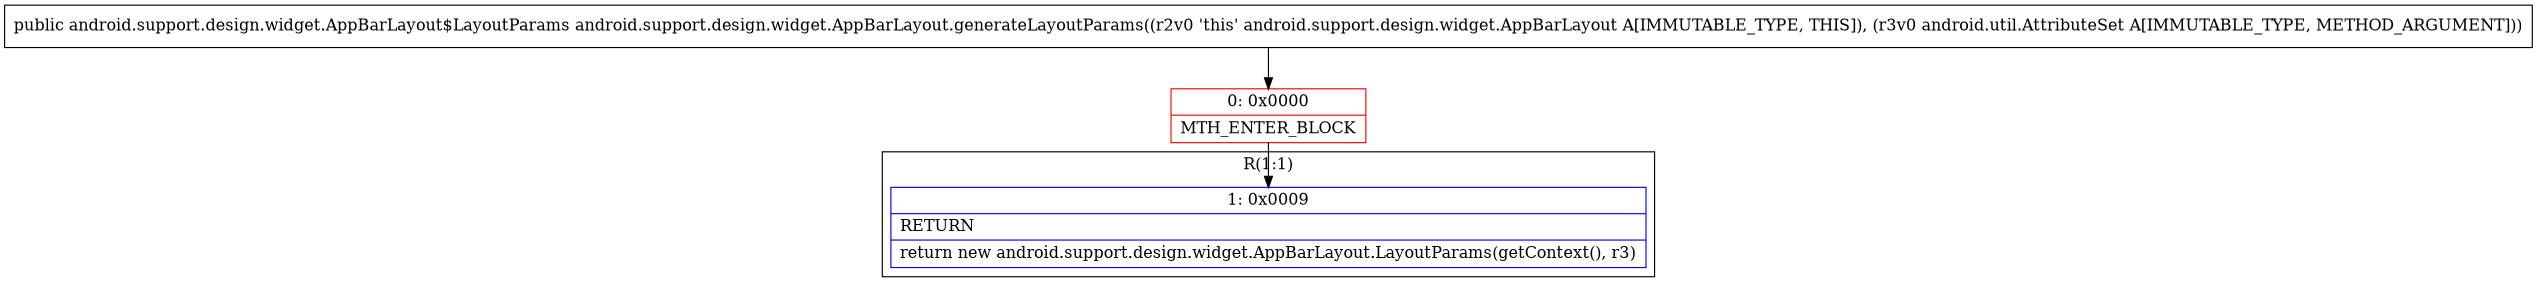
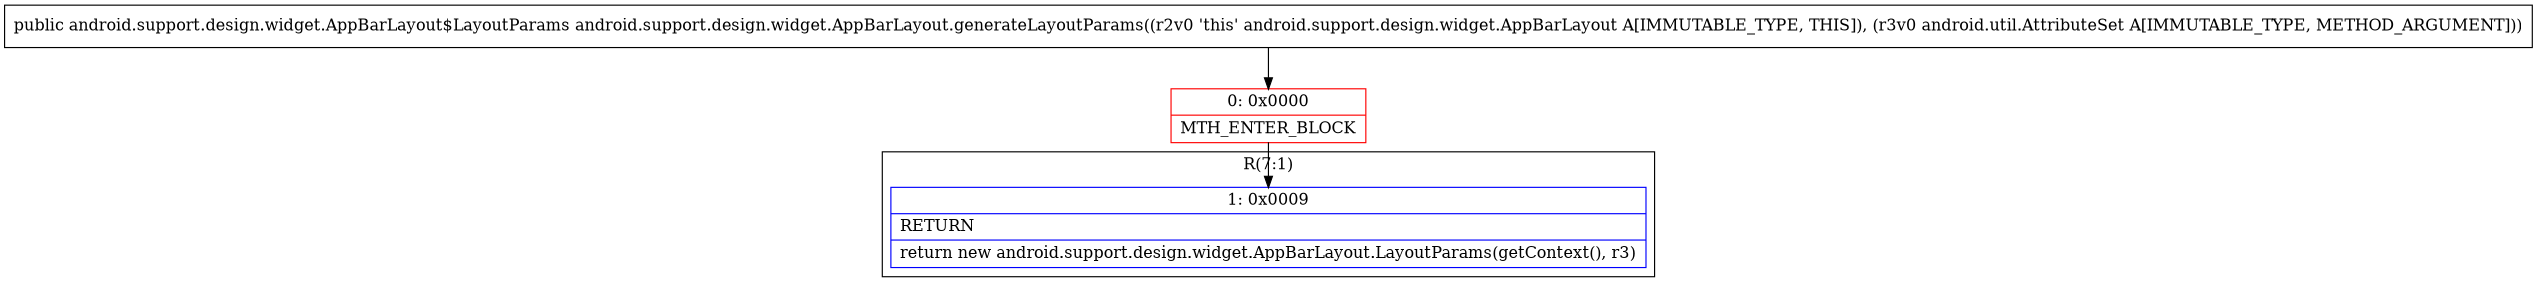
cluster "R(1:1)": label "R(1:1)" -> "R(7:1)"
